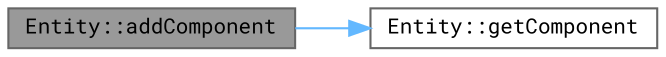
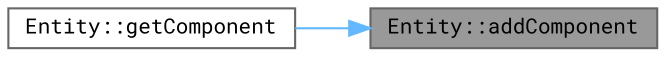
edge "Entity::addComponent" -> "Entity::getComponent": reversed
